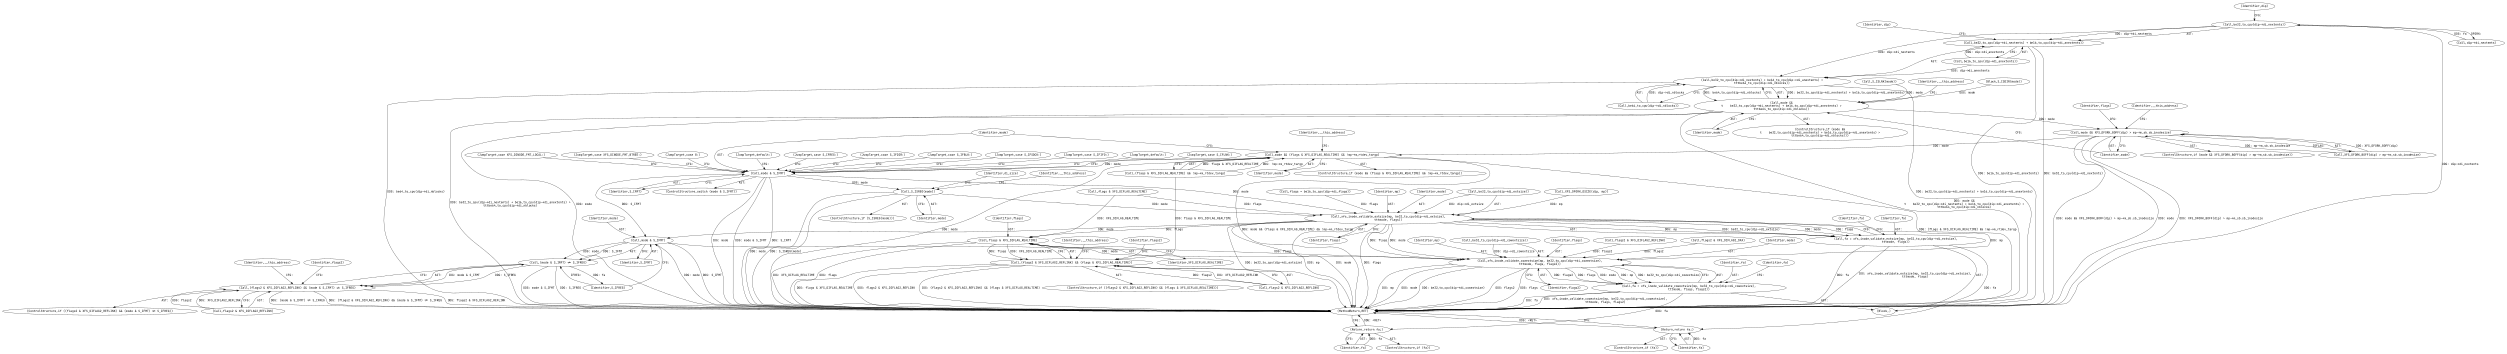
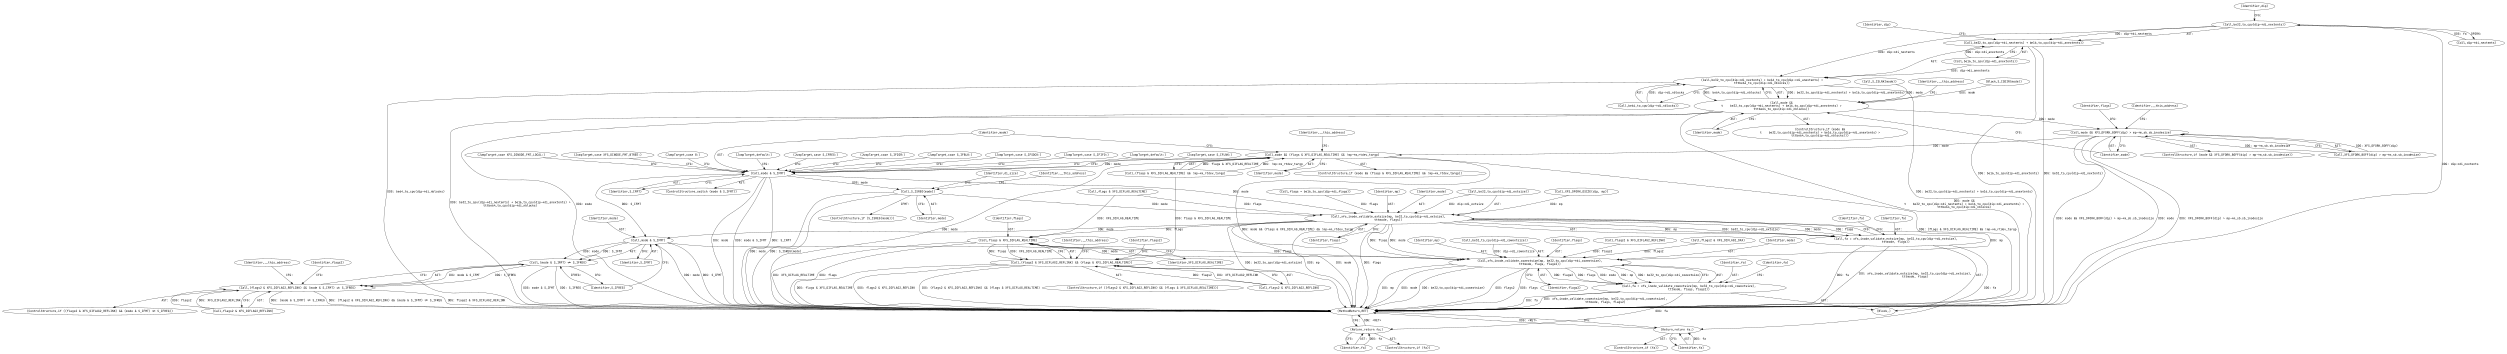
edge "(Call,mode && XFS_DFORK_BOFF(dip) > mp->m_sb.sb_inodesize)" -> "(Call,XFS_DFORK_BOFF(dip) > mp->m_sb.sb_inodesize)": label "DIFLAG: " -> "CFG: "
edge "(Call,S_ISREG(mode))" -> "(ControlStructure,if (S_ISREG(mode)))": label "AST: " -> "IFMT: "
edge "(Call,(mode & S_IFMT) != S_IFREG)" -> "(Identifier,S_IFREG)": label "DDG: fa" -> "CFG: "
